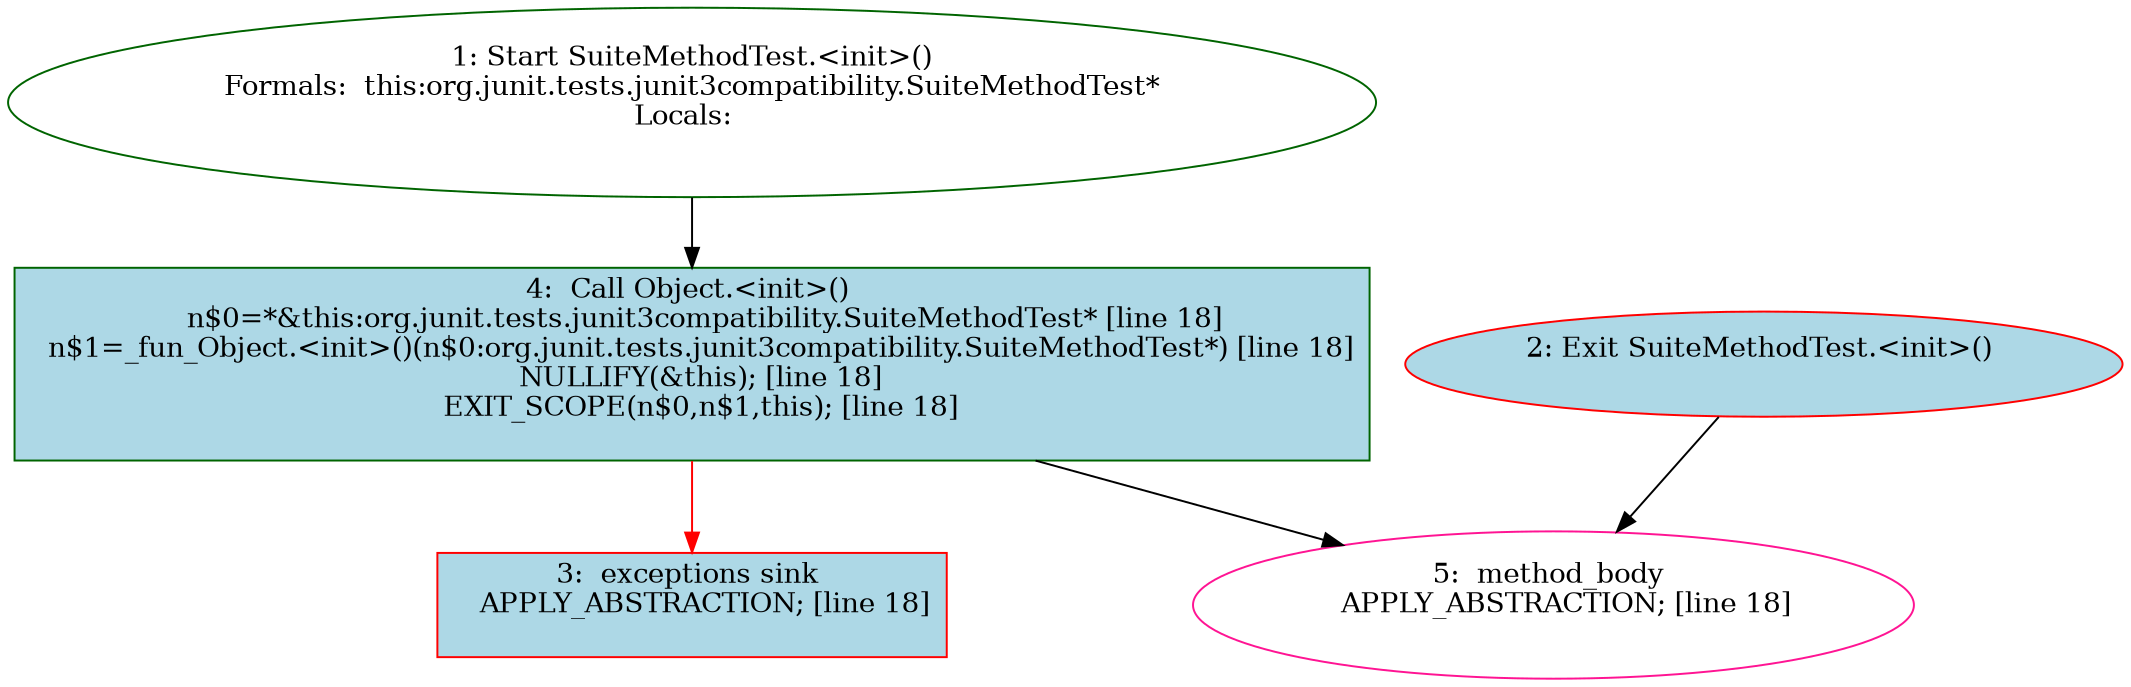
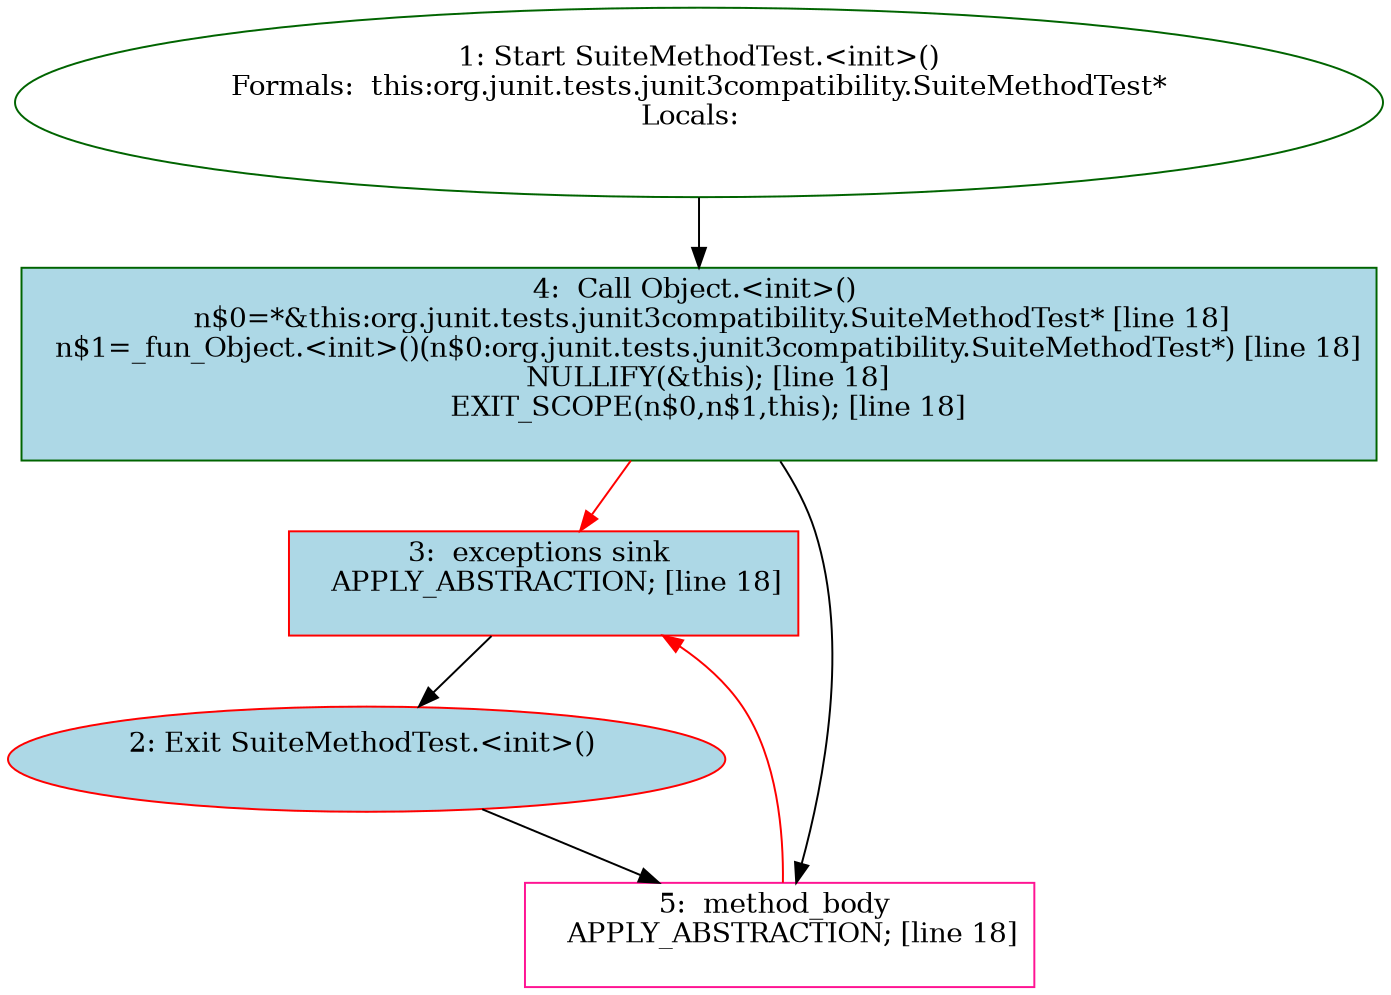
node "5:  method_body APPLY_ABSTRACTION; [line 18]": shape ellipse -> box
edge "3:  exceptions sink APPLY_ABSTRACTION; [line 18]" -> "2: Exit SuiteMethodTest.<init>()": added
edge "5:  method_body APPLY_ABSTRACTION; [line 18]" -> "3:  exceptions sink APPLY_ABSTRACTION; [line 18]": added
